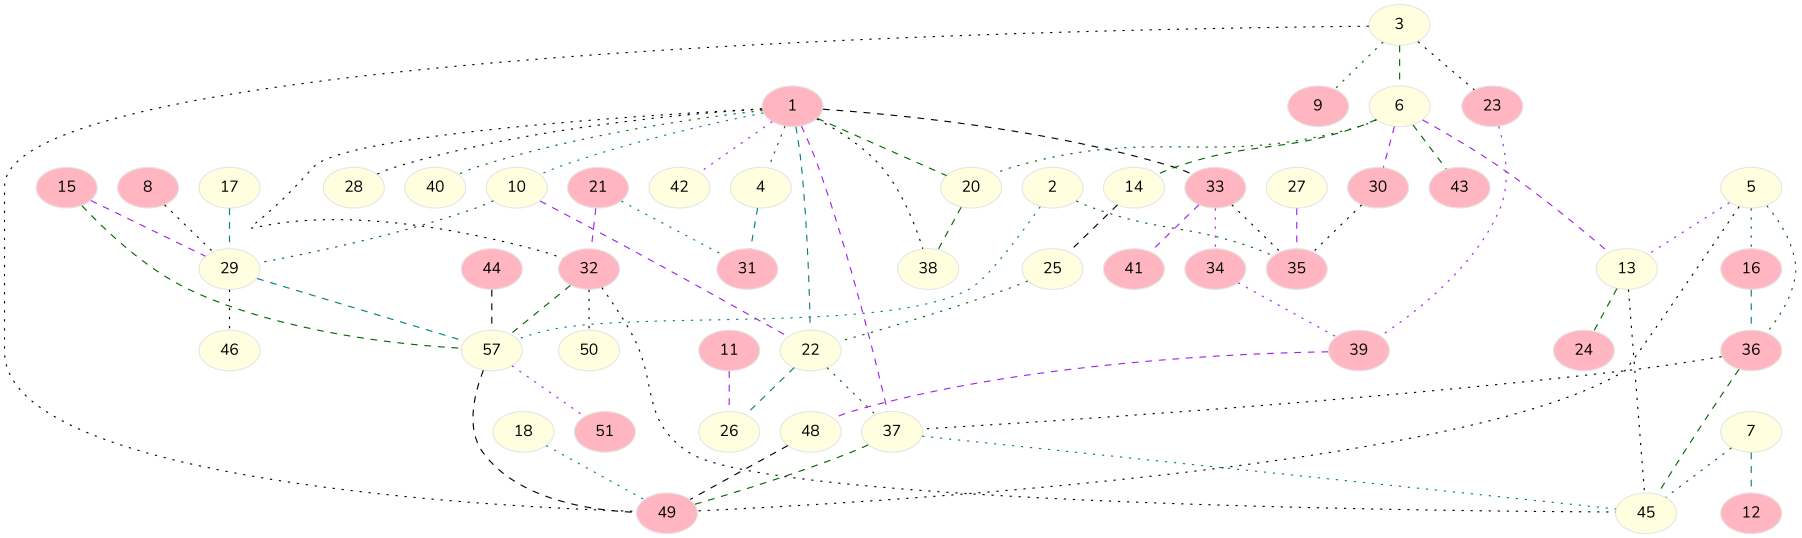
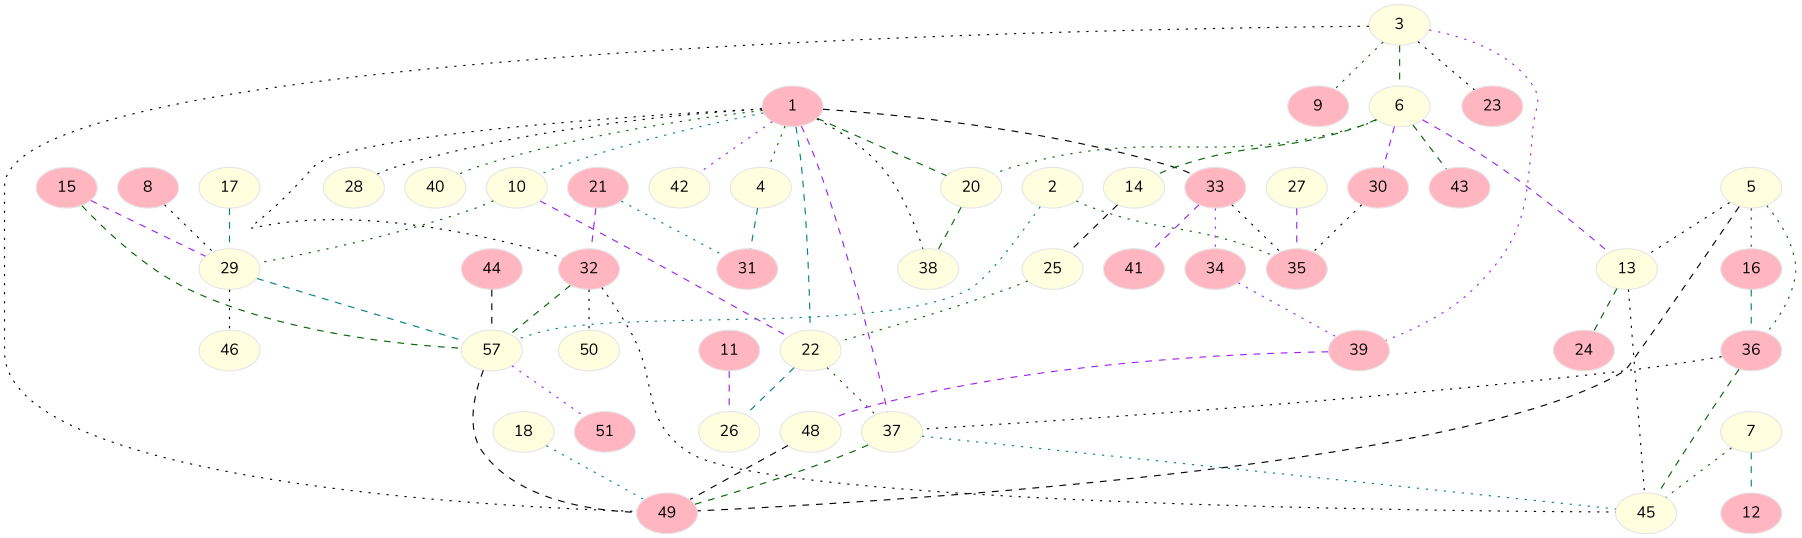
edge "5" -- "13": color purple -> black
edge "23" -- "39": now "3" -- "39"
edge "5" -- "49": style dotted -> dashed
